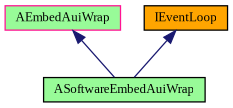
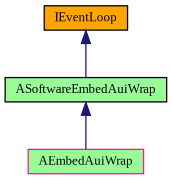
edge "ASoftwareEmbedAuiWrap" -> "AEmbedAuiWrap": reversed
